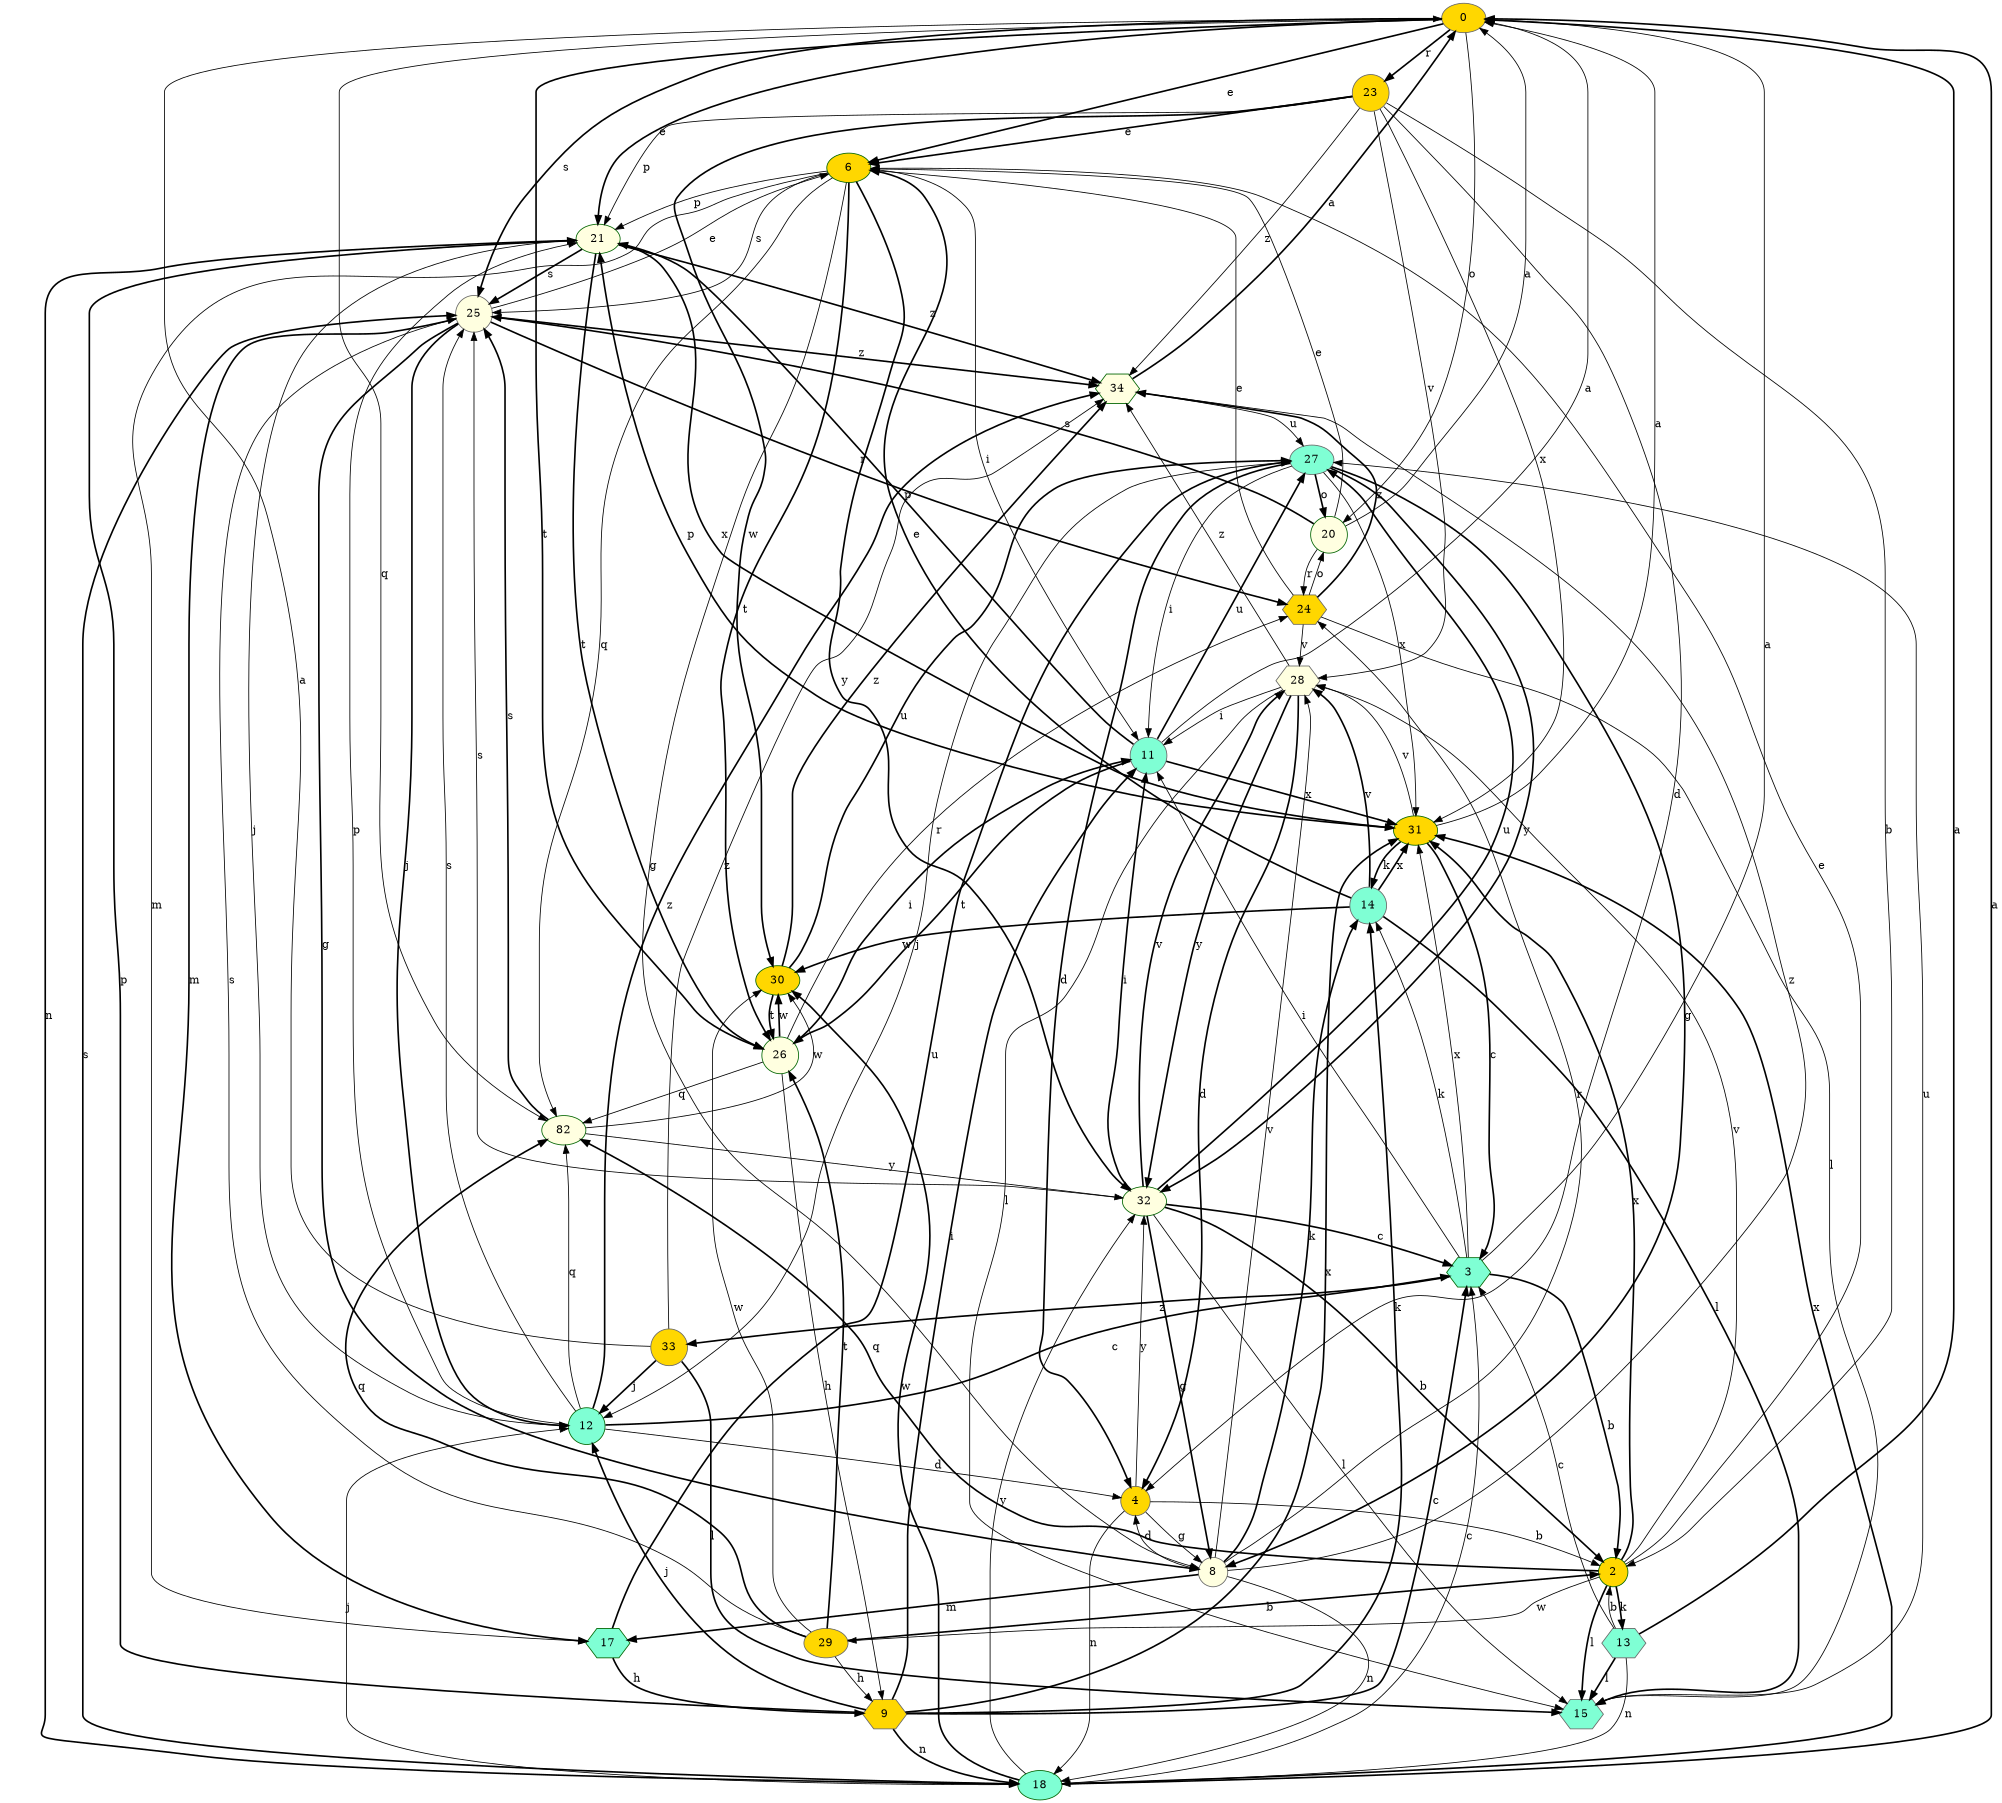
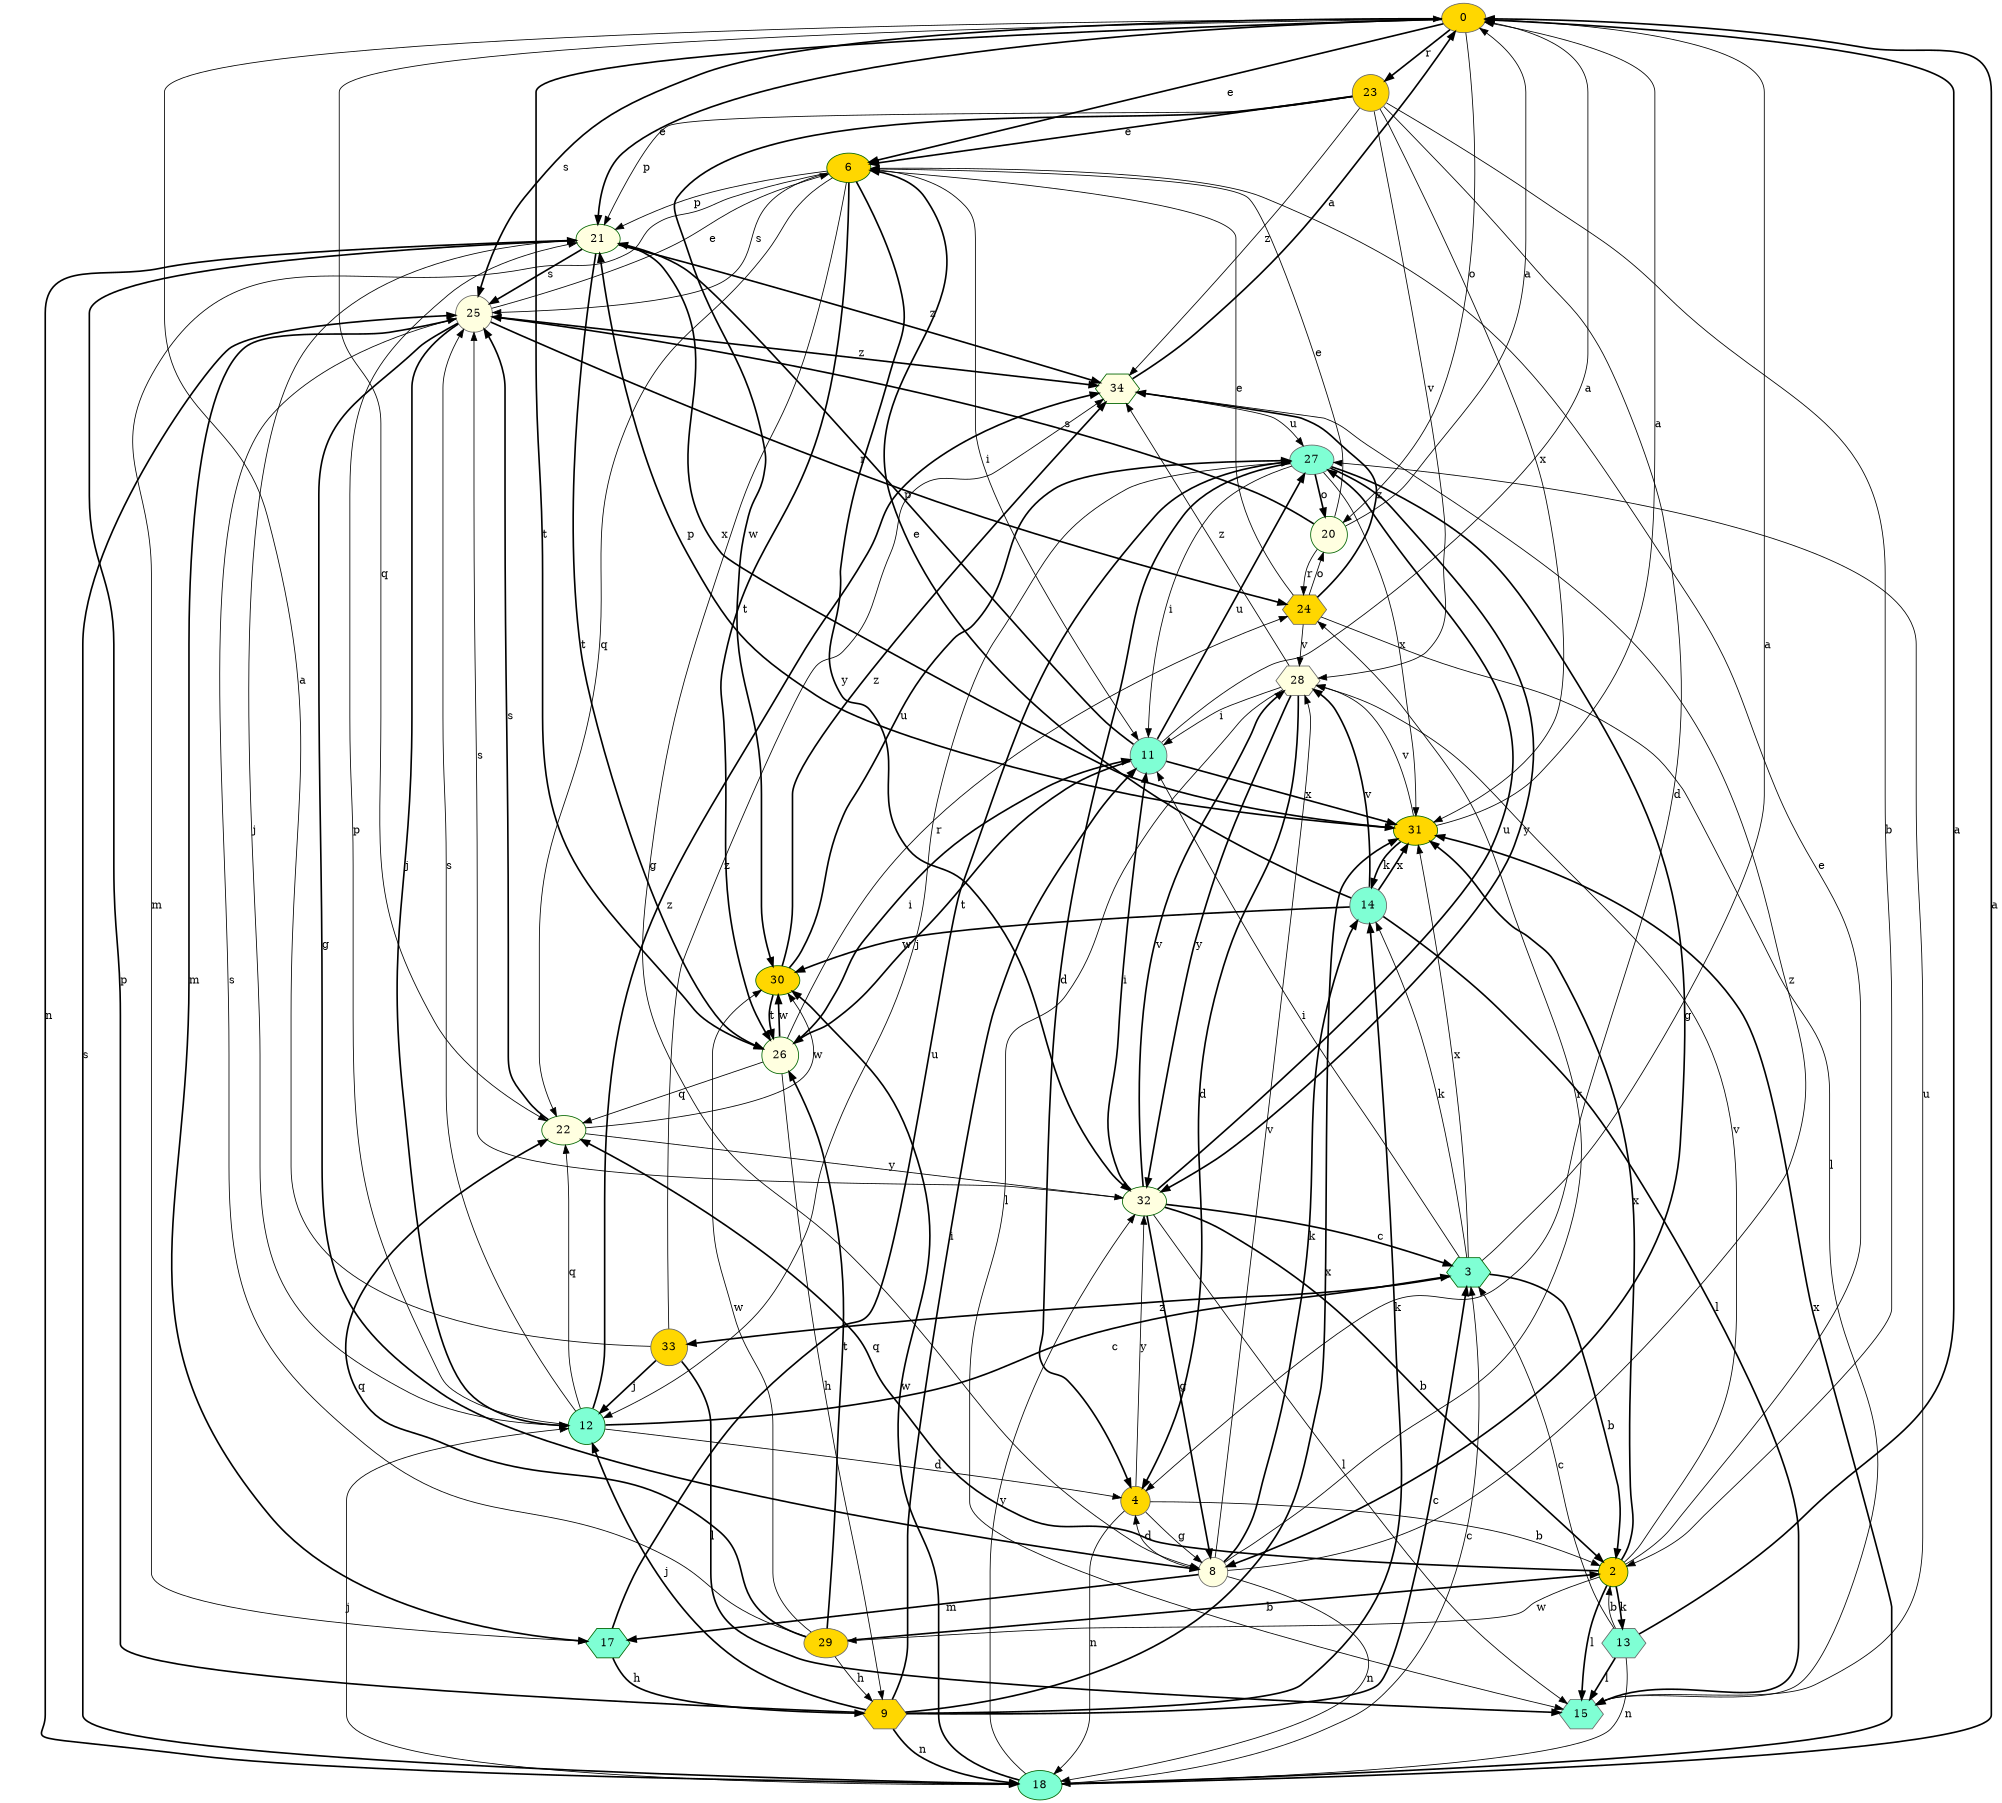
edge "31" -> "3": removed, label "c"
node "82": label "82" -> "22"
